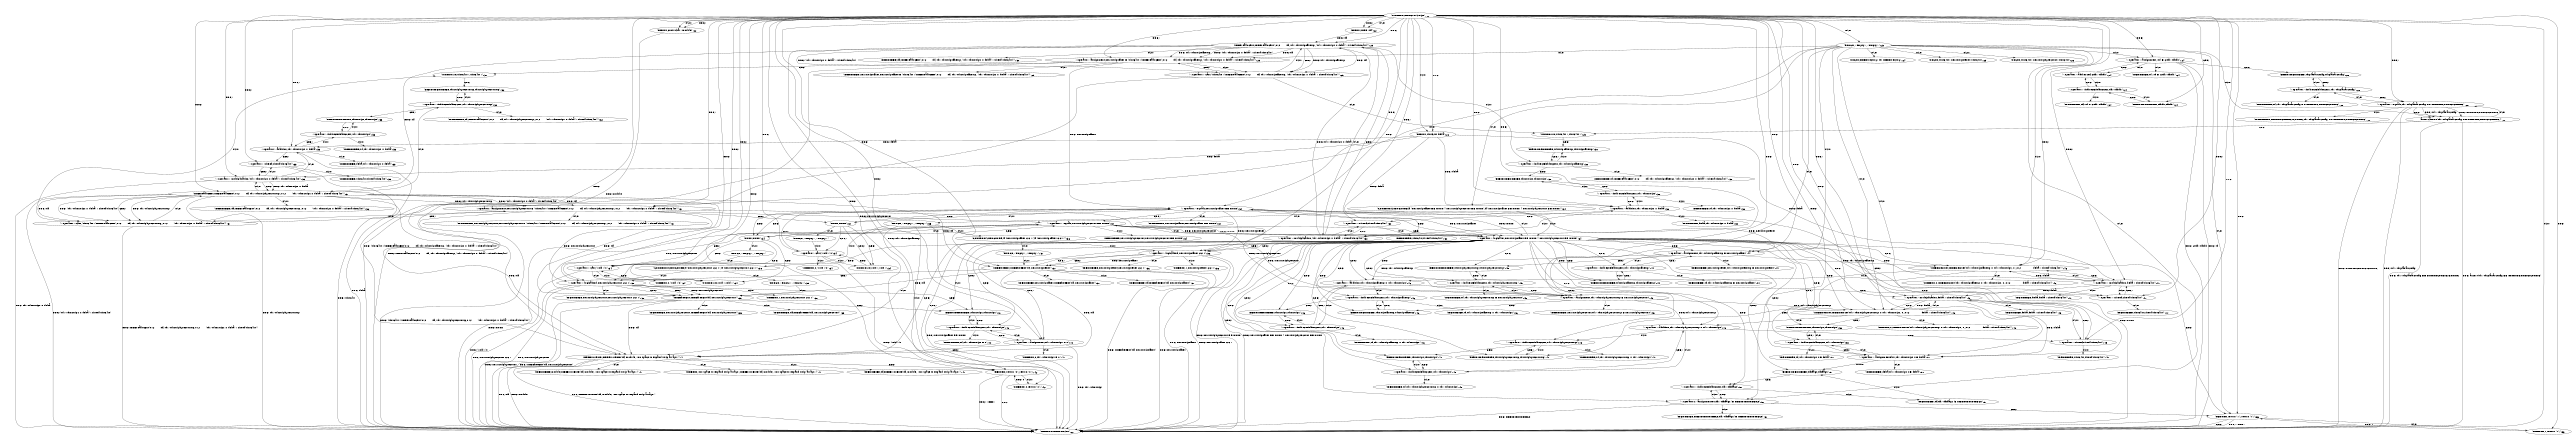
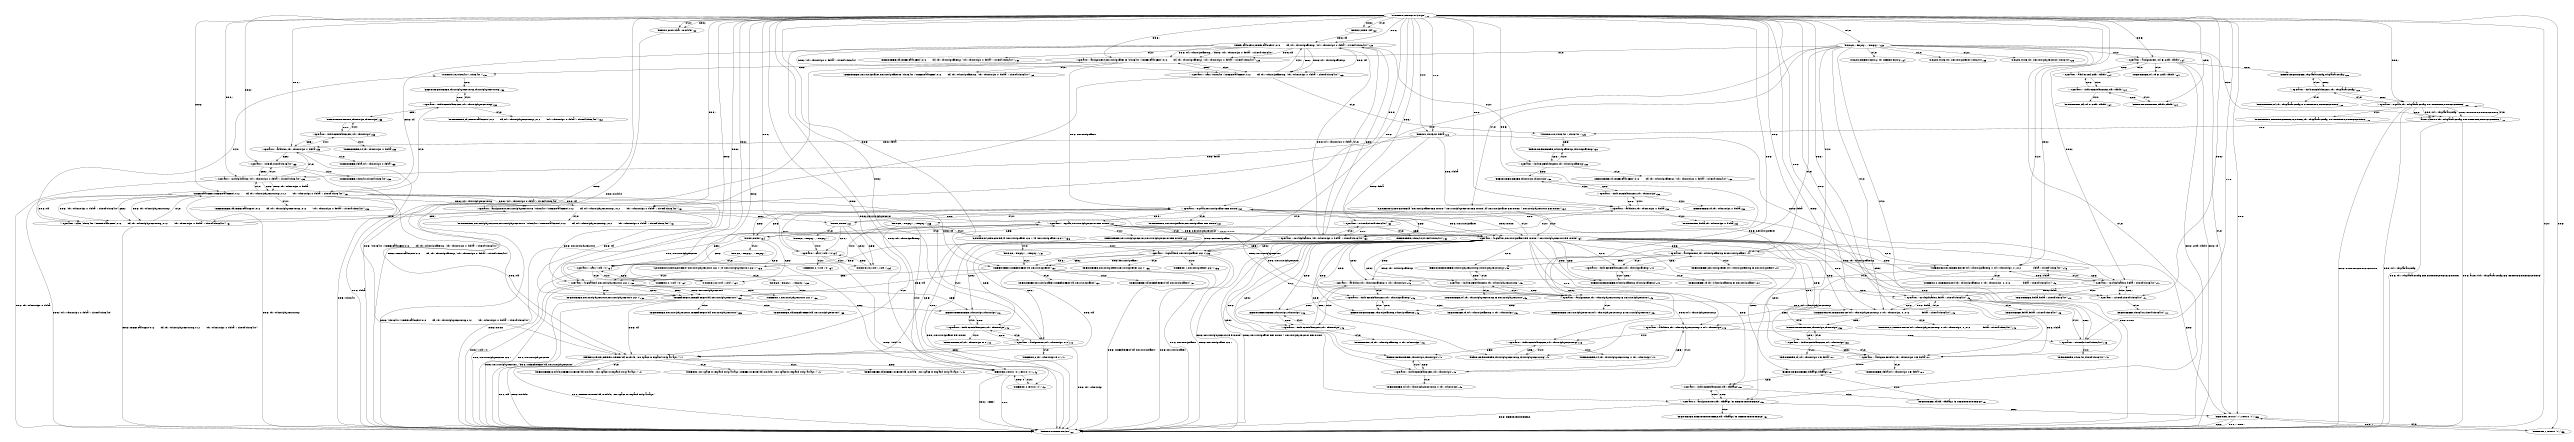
edge "(<operator>.equals,new_stripoffset == NULL)" -> "(<operator>.logicalAnd,new_stripoffset && 1)": now "(<operator>.equals,new_stripbytecount == NULL)" -> "(<operator>.logicalAnd,new_stripoffset && 1)"
